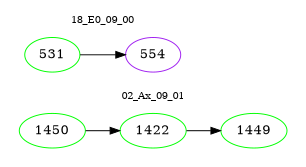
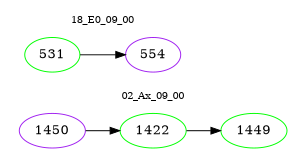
cluster "02_Ax_09_01": label "02_Ax_09_01" -> "02_Ax_09_00"
node "1450": color green -> purple
